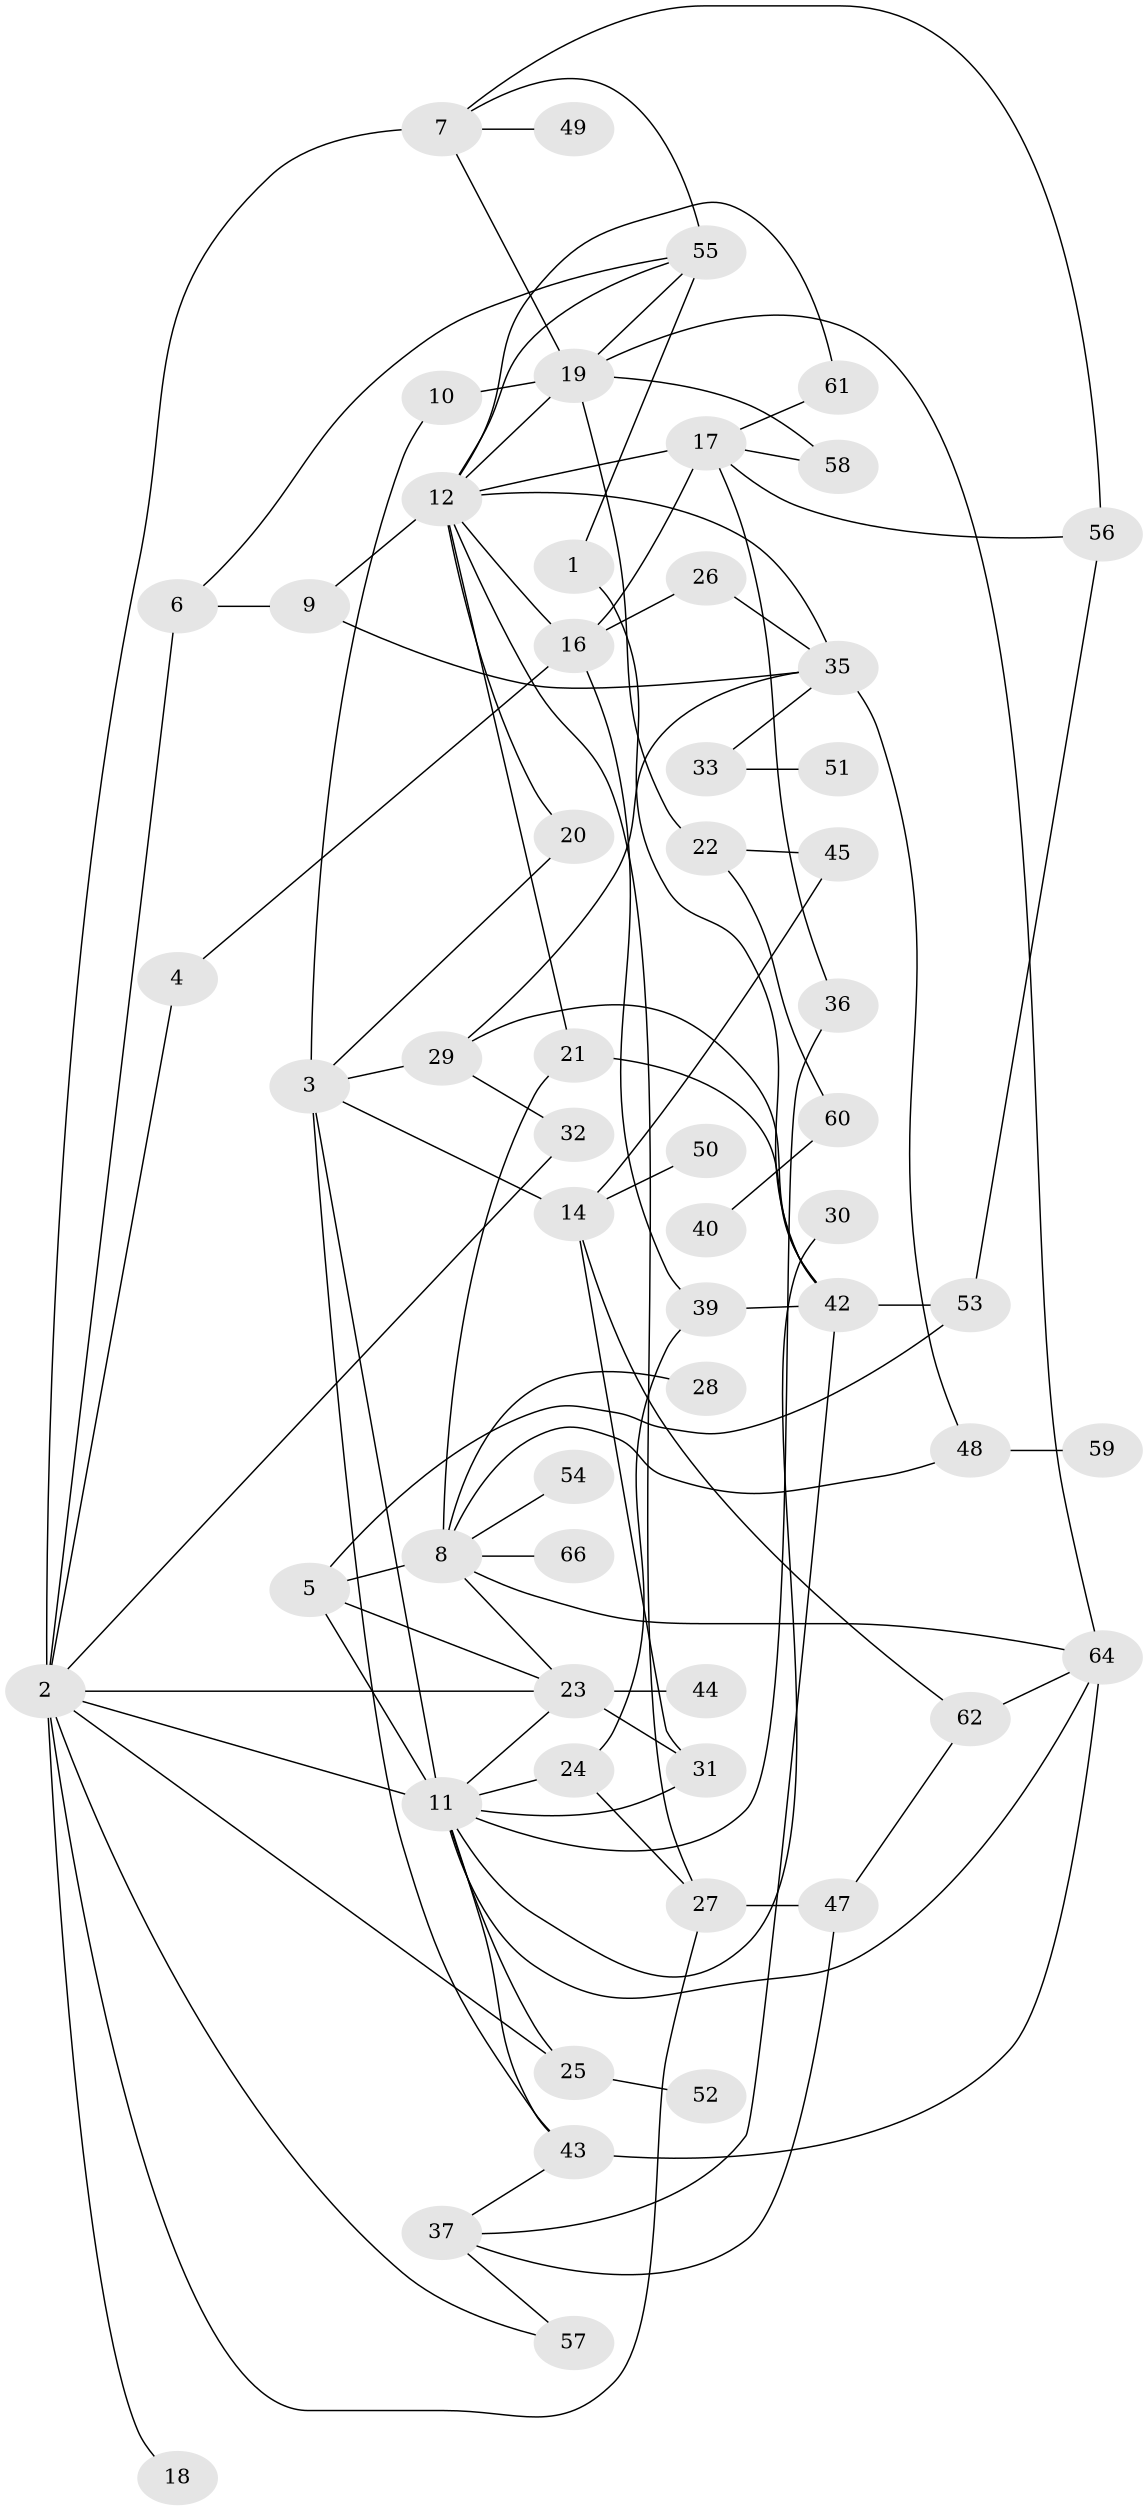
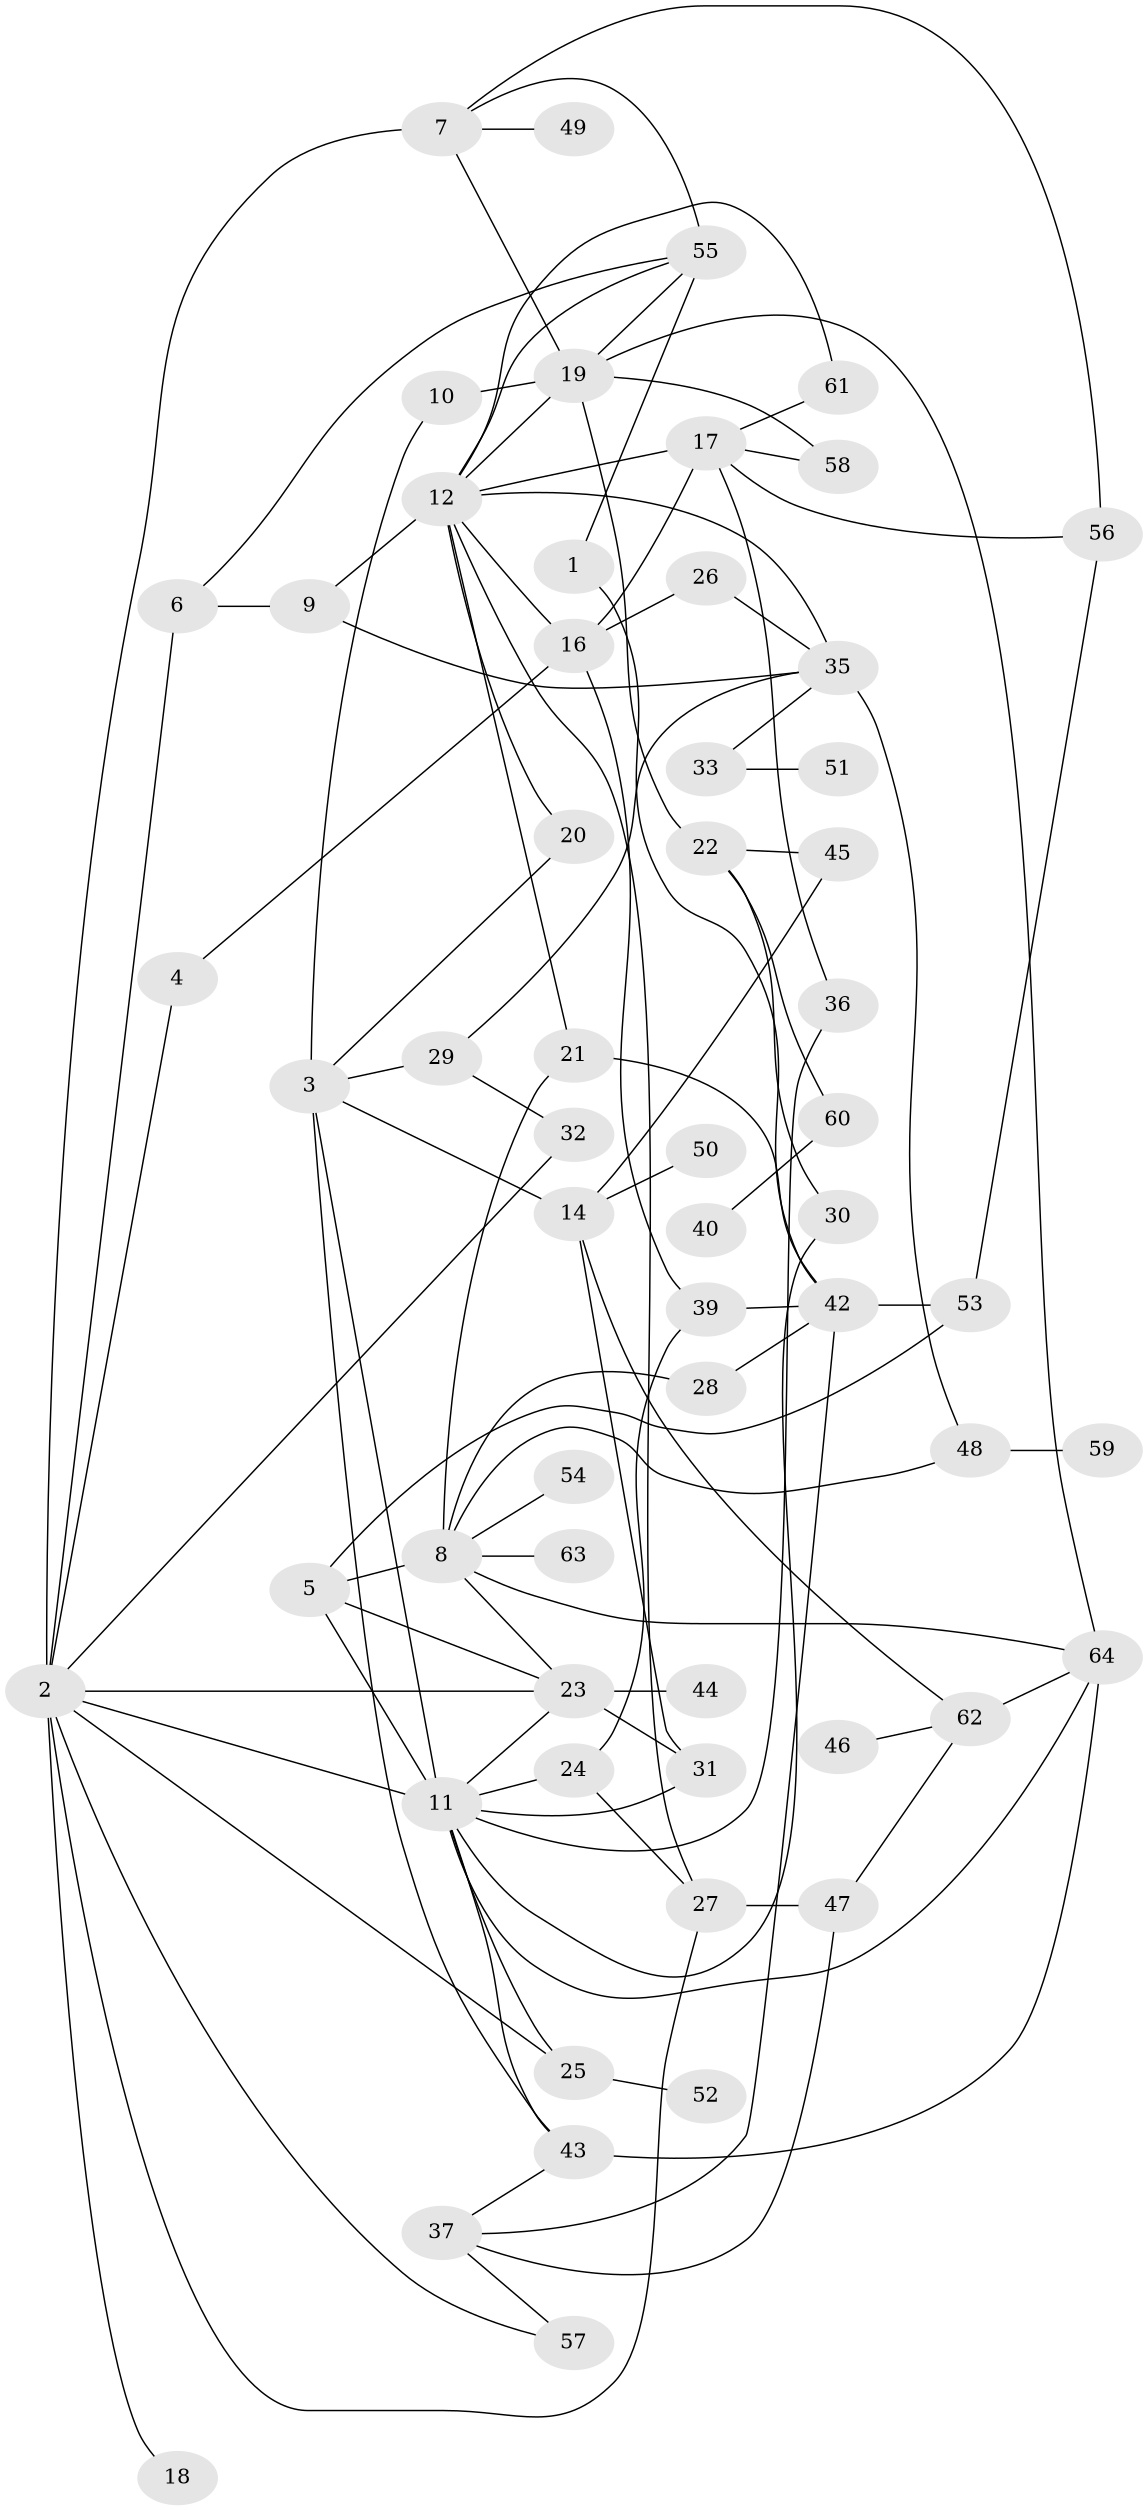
edge "22" -- "30": added
edge "29" -- "42": now "28" -- "42"
node "66": label "66" -> "63"
node "46": added
